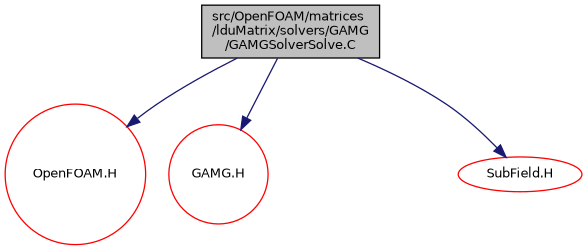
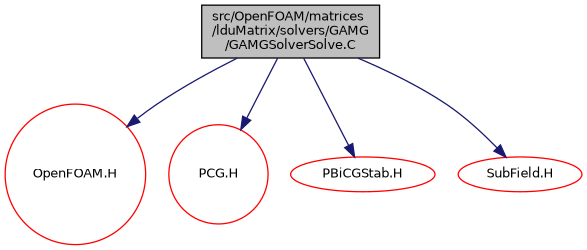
node "GAMG.H": label "GAMG.H" -> "PCG.H"
node "PBiCGStab.H": added
